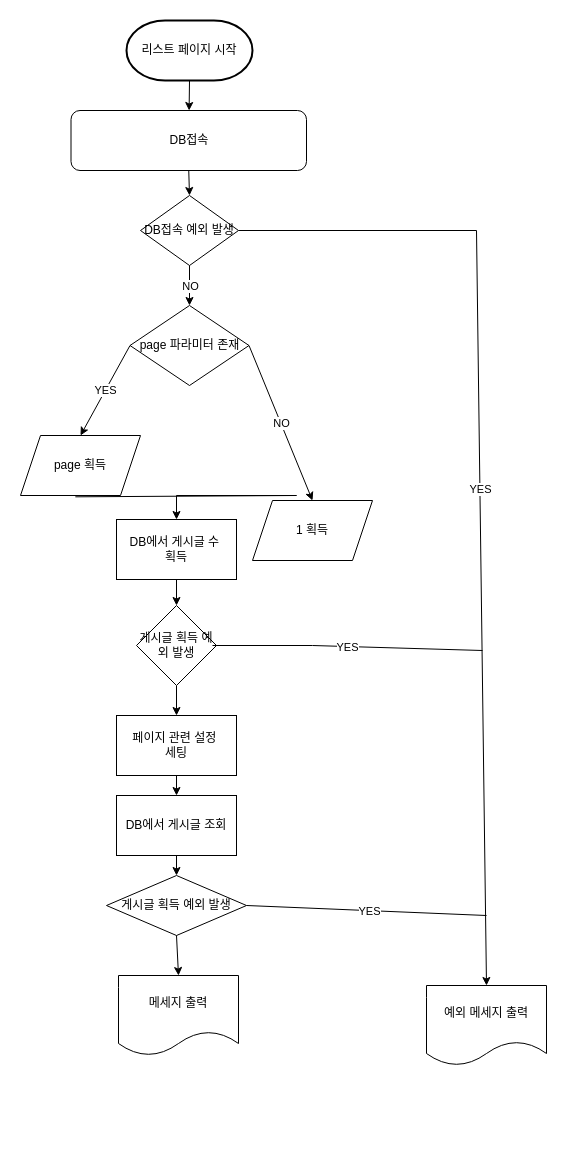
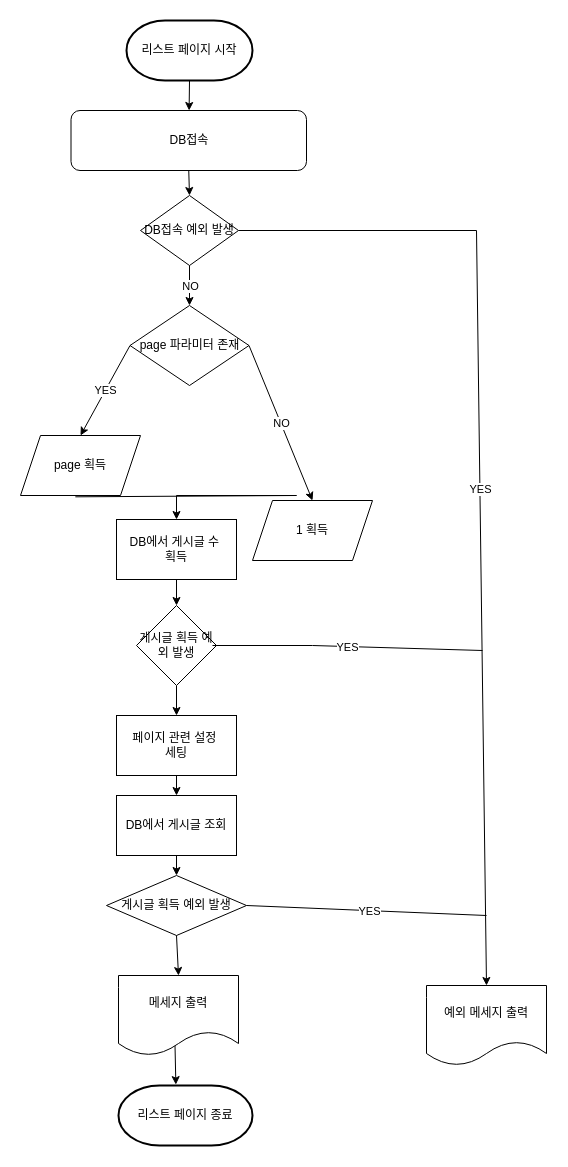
edge "메세지 출력" -> "리스트 페이지 종료": added
node "리스트 페이지 종료": added
